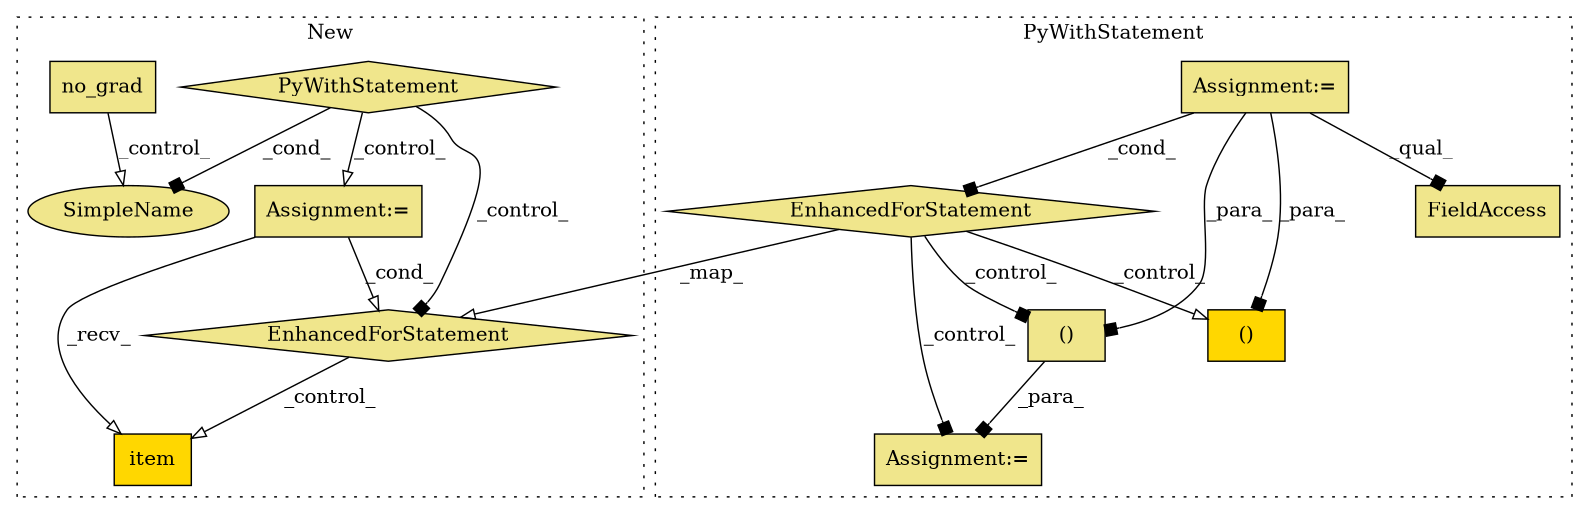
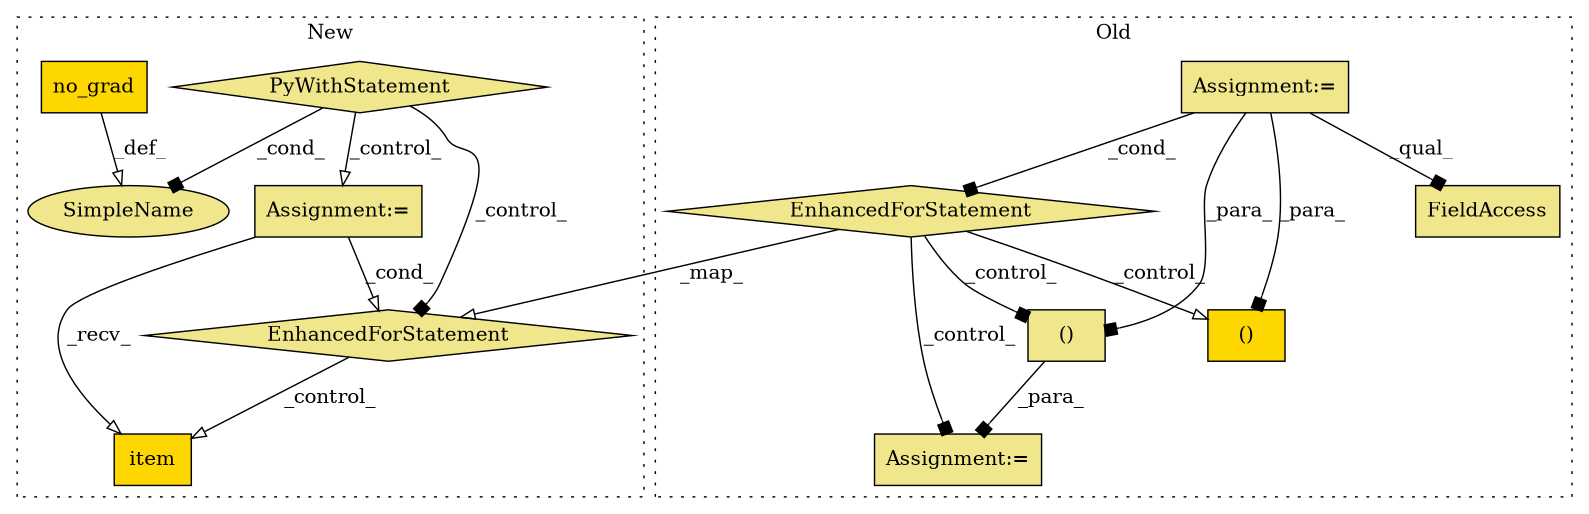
cluster "PyWithStatement": label "PyWithStatement" -> "Old"
node "no_grad": fillcolor khaki -> gold
edge "no_grad" -> "SimpleName": label "_control_" -> "_def_"
